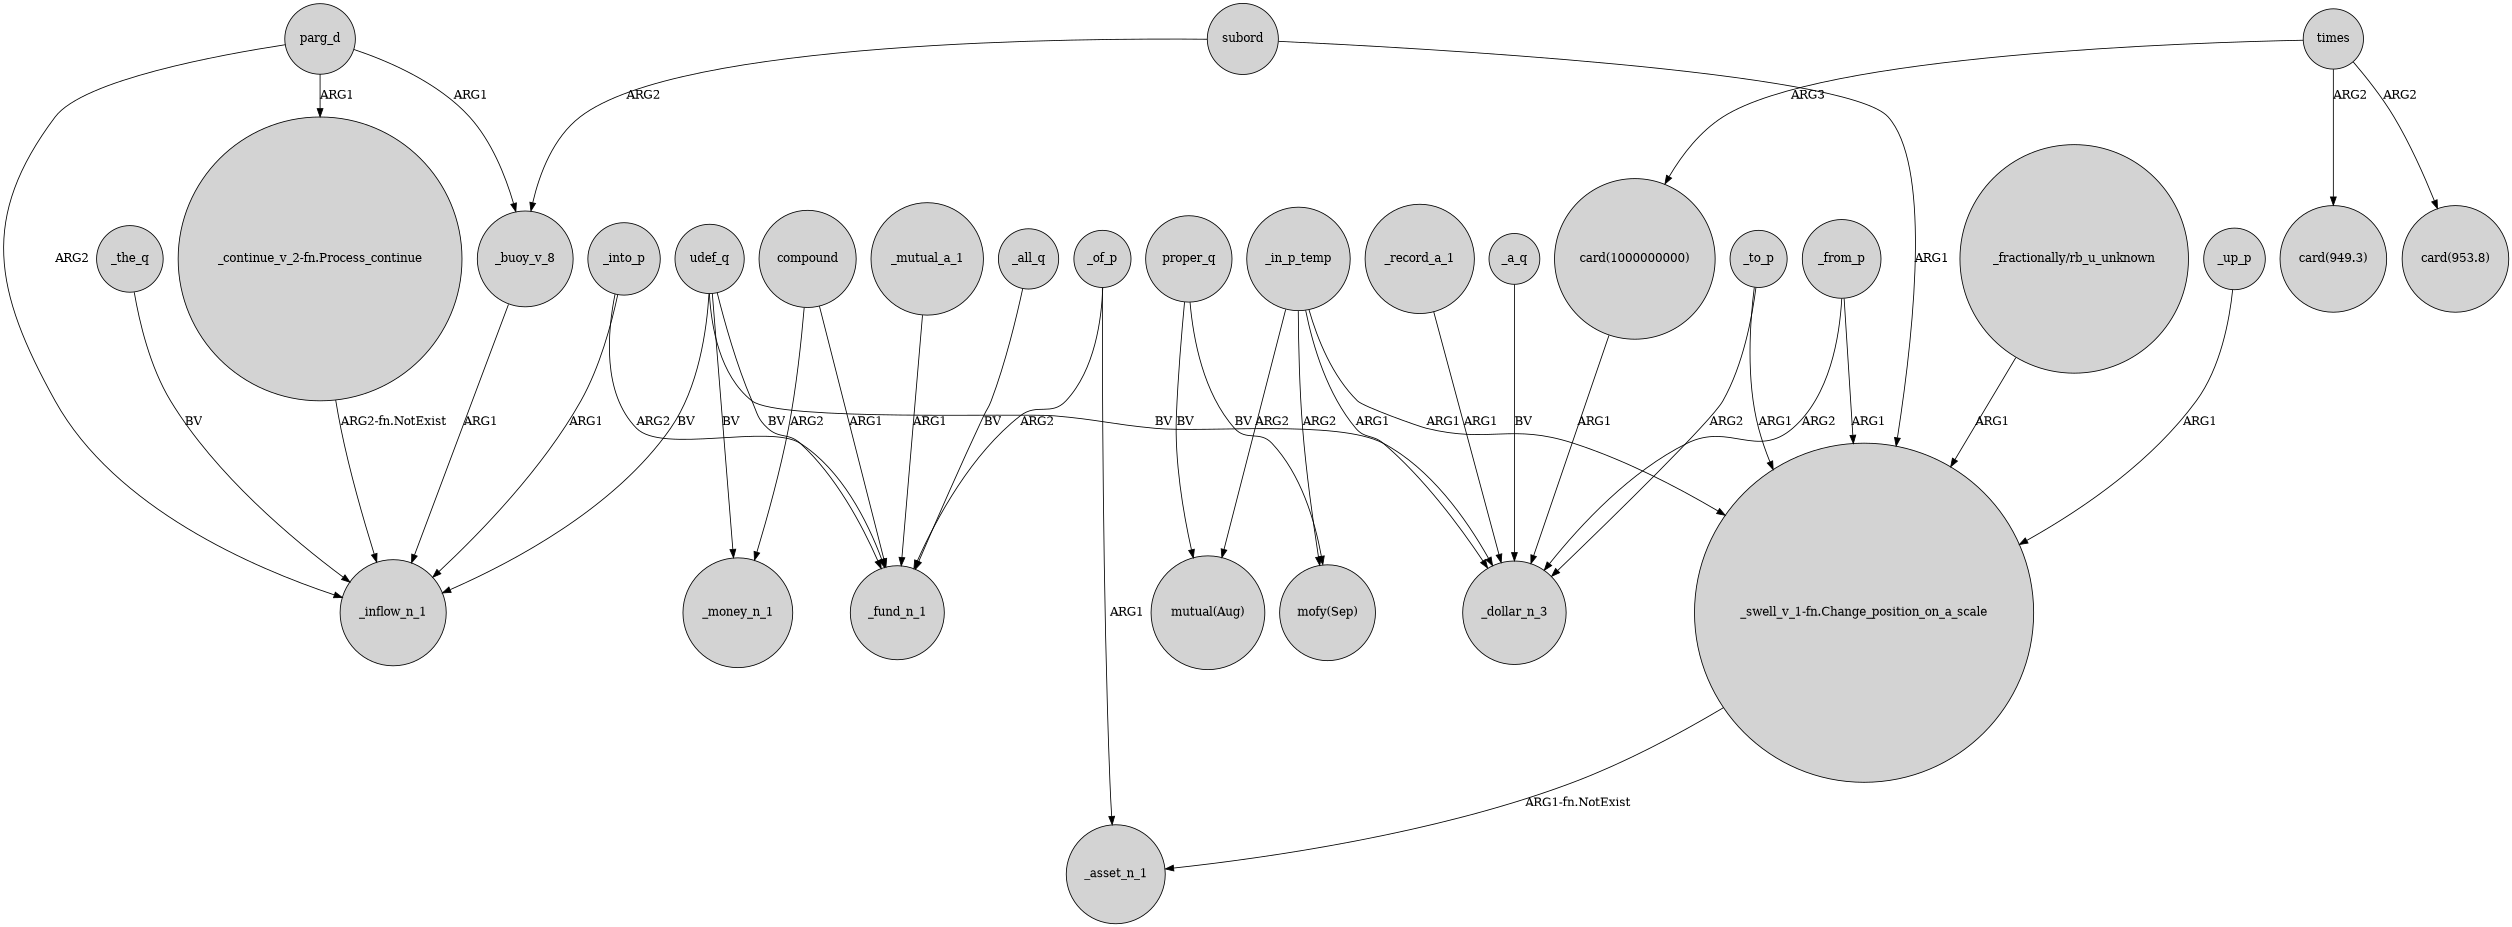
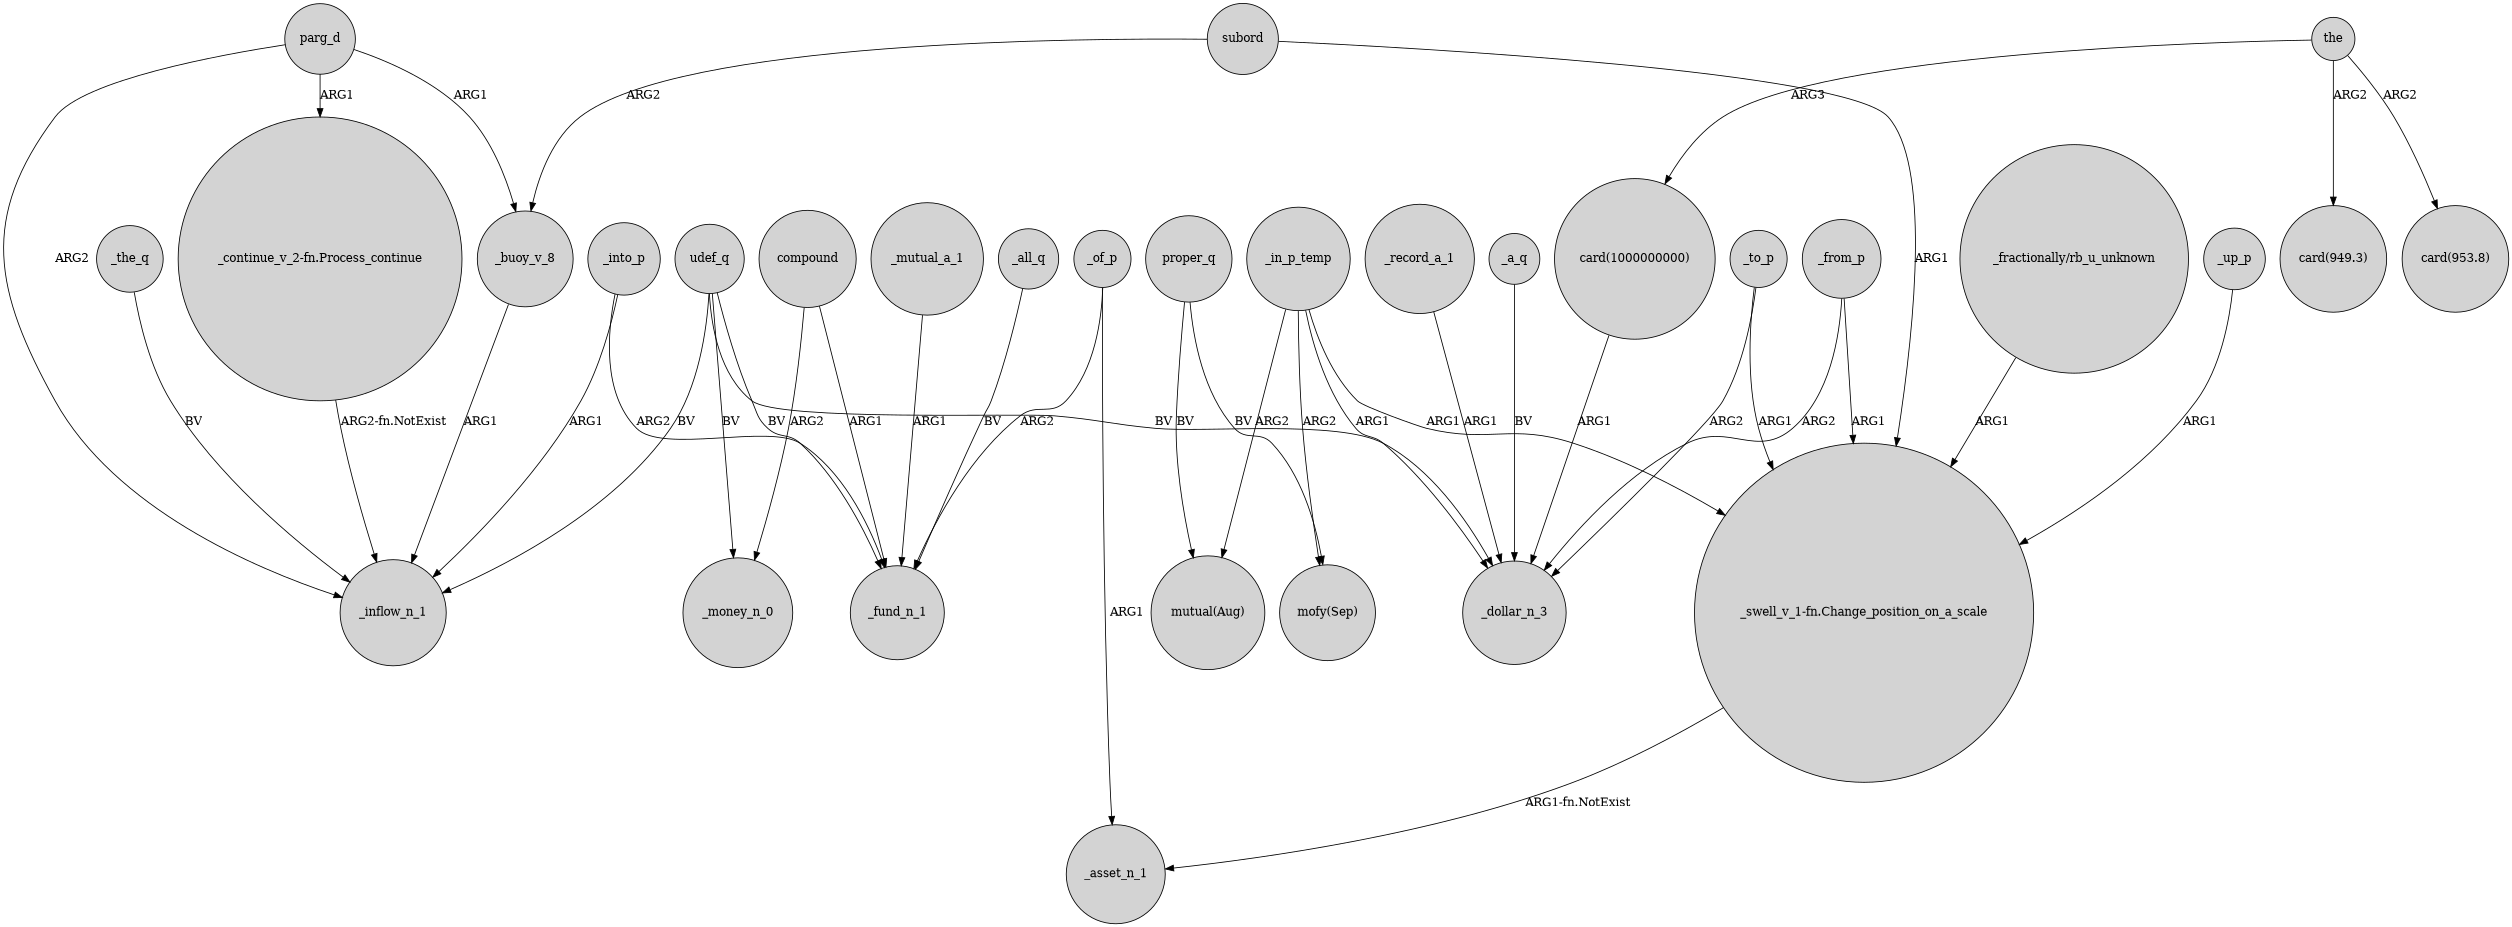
node "times": label "times" -> "the"
node "_money_n_1": label "_money_n_1" -> "_money_n_0"
